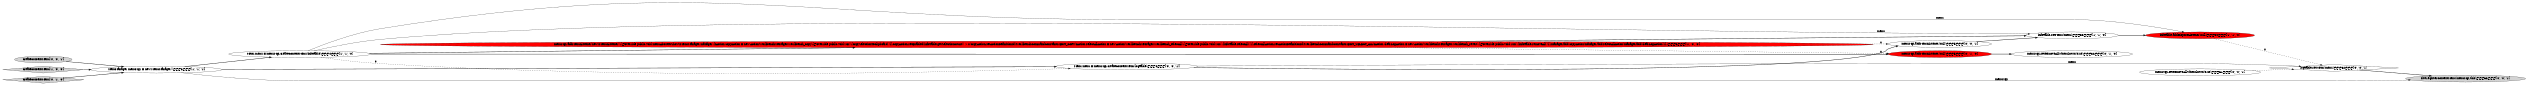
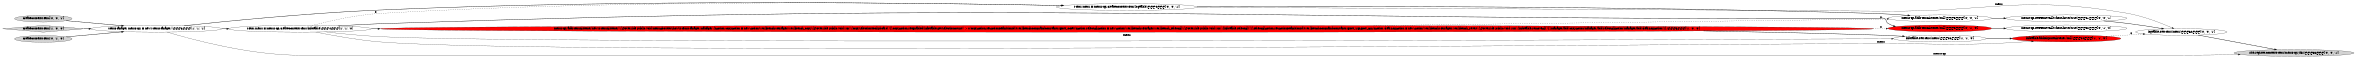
edge "menuMgr.addMenuListener(null)@@@5@@@['0', '0', '1']" -> "infoTable.setMenu(menu)@@@33@@@['1', '1', '0']": now "menuMgr.addMenuListener(null)@@@5@@@['0', '0', '1']" -> "menuMgr.setRemoveAllWhenShown(true)@@@61@@@['0', '0', '1']"
node "logTable.setMenu(menu)@@@62@@@['0', '0', '1']": shape diamond -> ellipse
edge "menuMgr.setRemoveAllWhenShown(true)@@@61@@@['0', '0', '1']" -> "logTable.setMenu(menu)@@@62@@@['0', '0', '1']": style dashed -> bold
node "createContextMenu['0', '1', '0']": shape diamond -> ellipse
